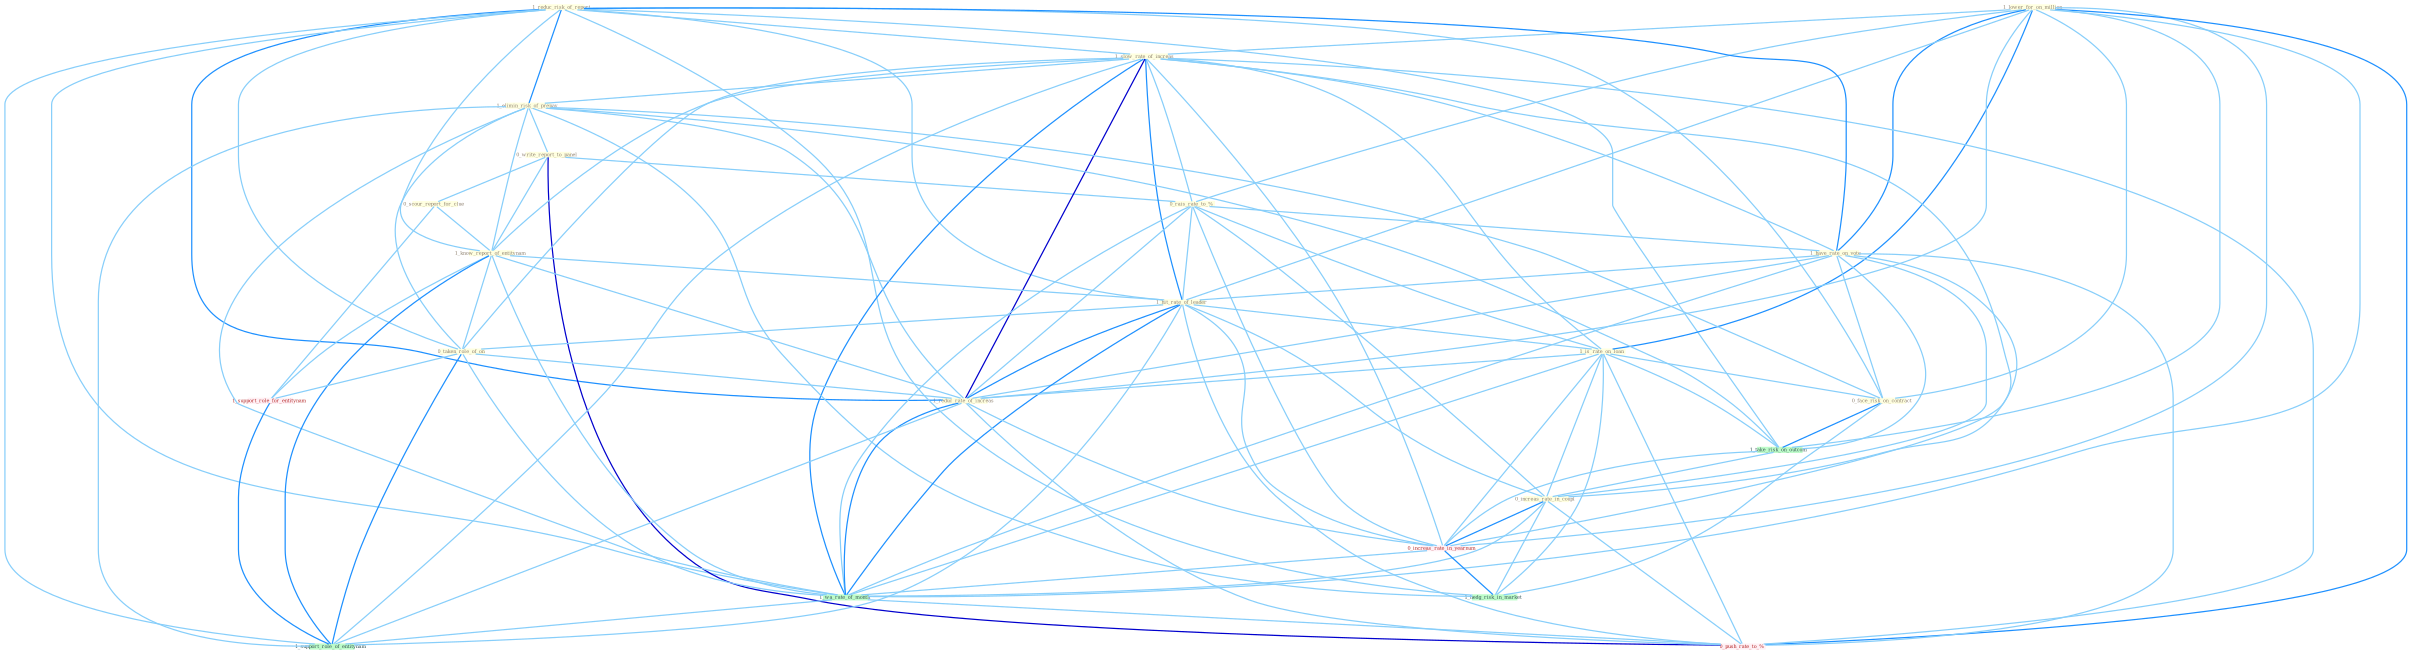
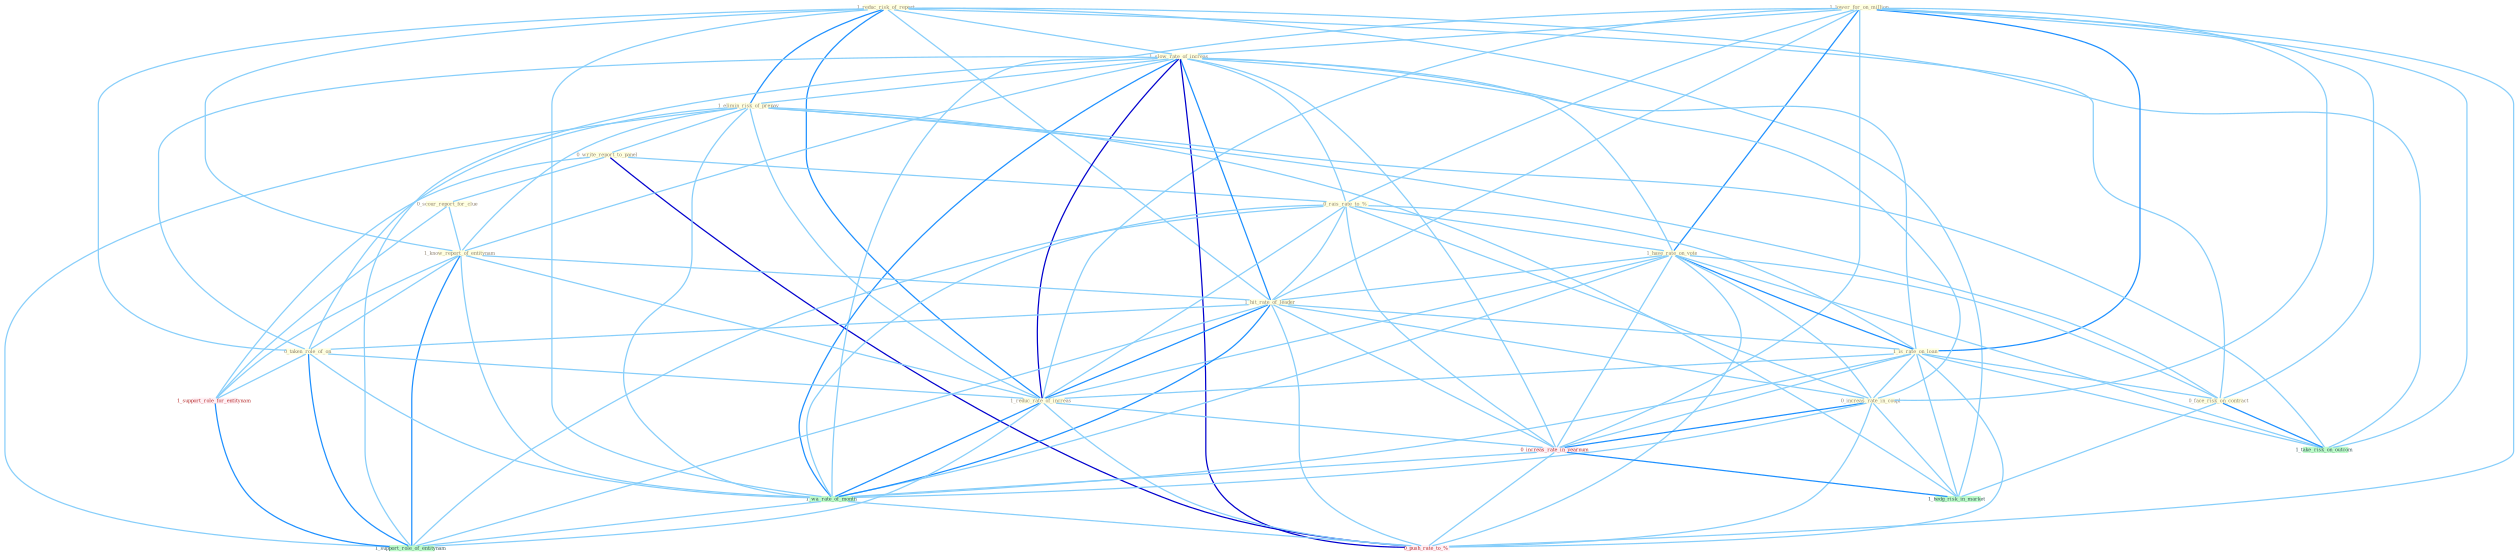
edge "1_reduc_risk_of_report" -- "1_have_rate_on_vote": now "1_is_rate_on_loan" -- "1_have_rate_on_vote"
edge "1_slow_rate_of_increas" -- "0_push_rate_to_%": color #87cefa -> #0000cd
edge "0_write_report_to_panel" -- "1_know_report_of_entitynam": now "0_write_report_to_panel" -- "1_support_role_for_entitynam"
edge "1_reduc_risk_of_report" -- "1_support_role_of_entitynam": now "0_rais_rate_to_%" -- "1_support_role_of_entitynam"
edge "1_lower_for_on_million" -- "0_push_rate_to_%": color #1e90ff -> #87cefa
edge "1_take_risk_on_outcom" -- "0_increas_rate_in_yearnum": now "0_push_rate_to_%" -- "0_increas_rate_in_yearnum"
edge "1_take_risk_on_outcom" -- "0_increas_rate_in_coupl": now "1_lower_for_on_million" -- "0_increas_rate_in_coupl"
